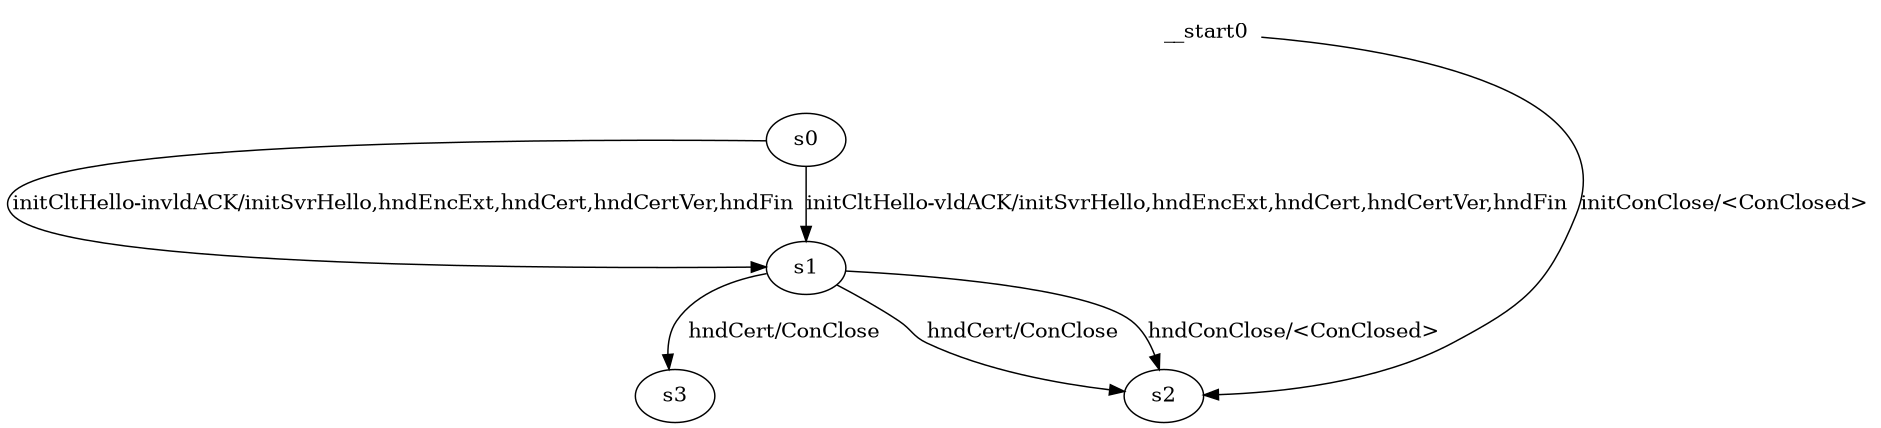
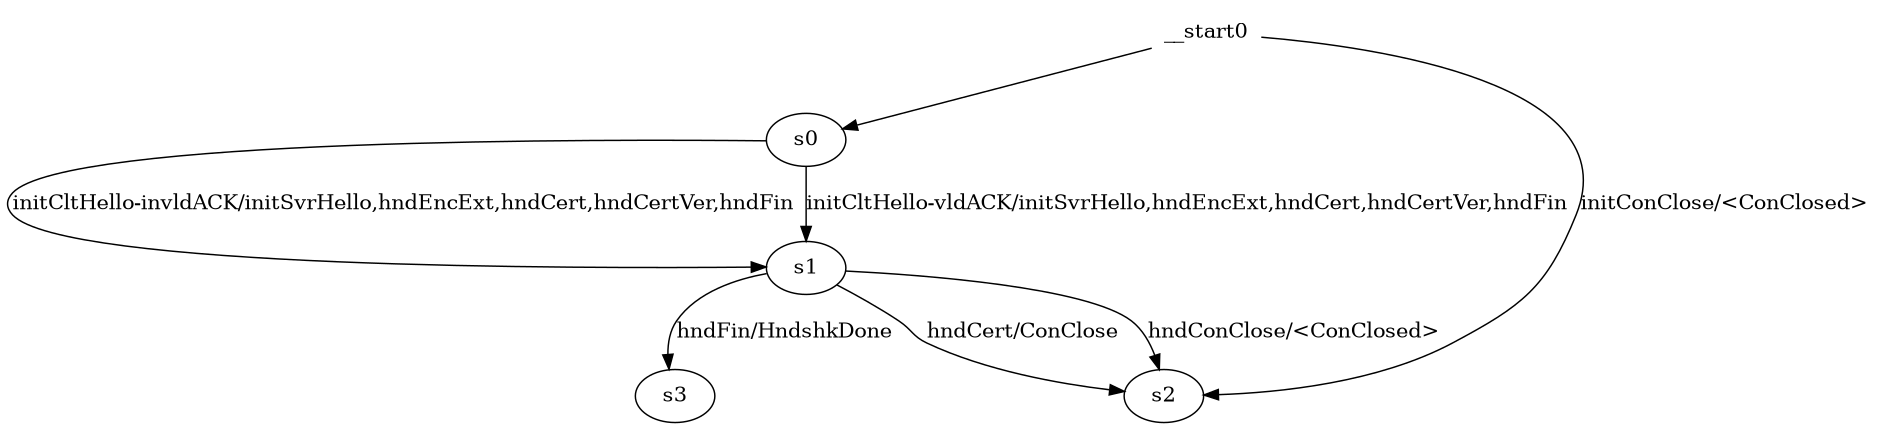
edge "__start0" -> "s0": added
edge "s1" -> "s3": label "hndCert/ConClose " -> "hndFin/HndshkDone "
